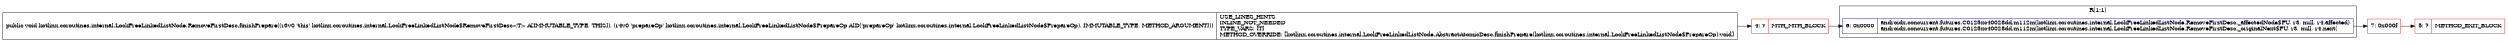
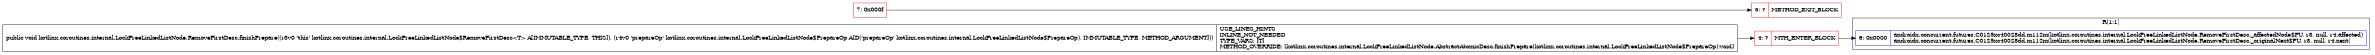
node "4: ?": text "MTH_MTH_BLOCK" -> "MTH_ENTER_BLOCK"
edge "6: 0x0000" -> "7: 0x000f": removed
